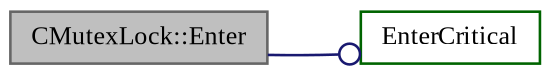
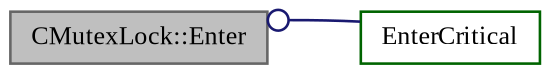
edge "CMutexLock::Enter" -> "EnterCritical": reversed
